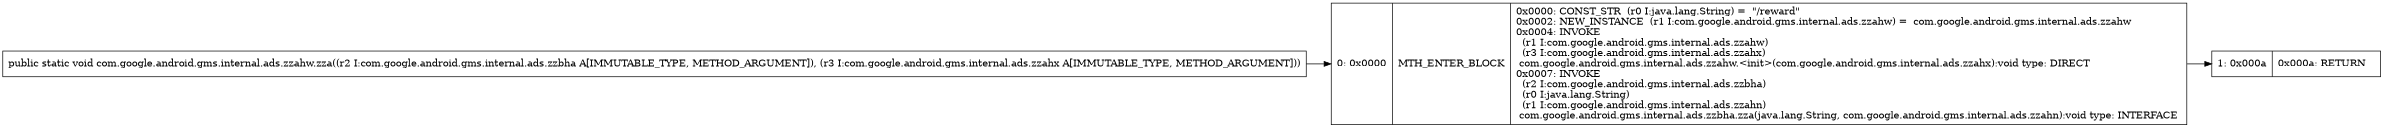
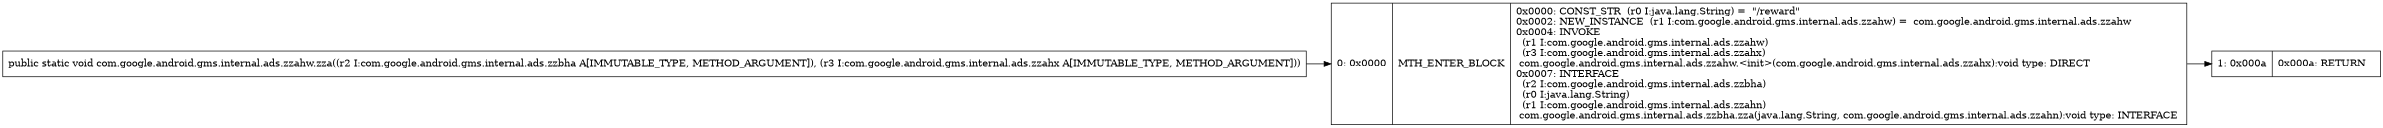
node "0: 0x0000": text "0x0007: INVOKE" -> "0x0007: INTERFACE"
